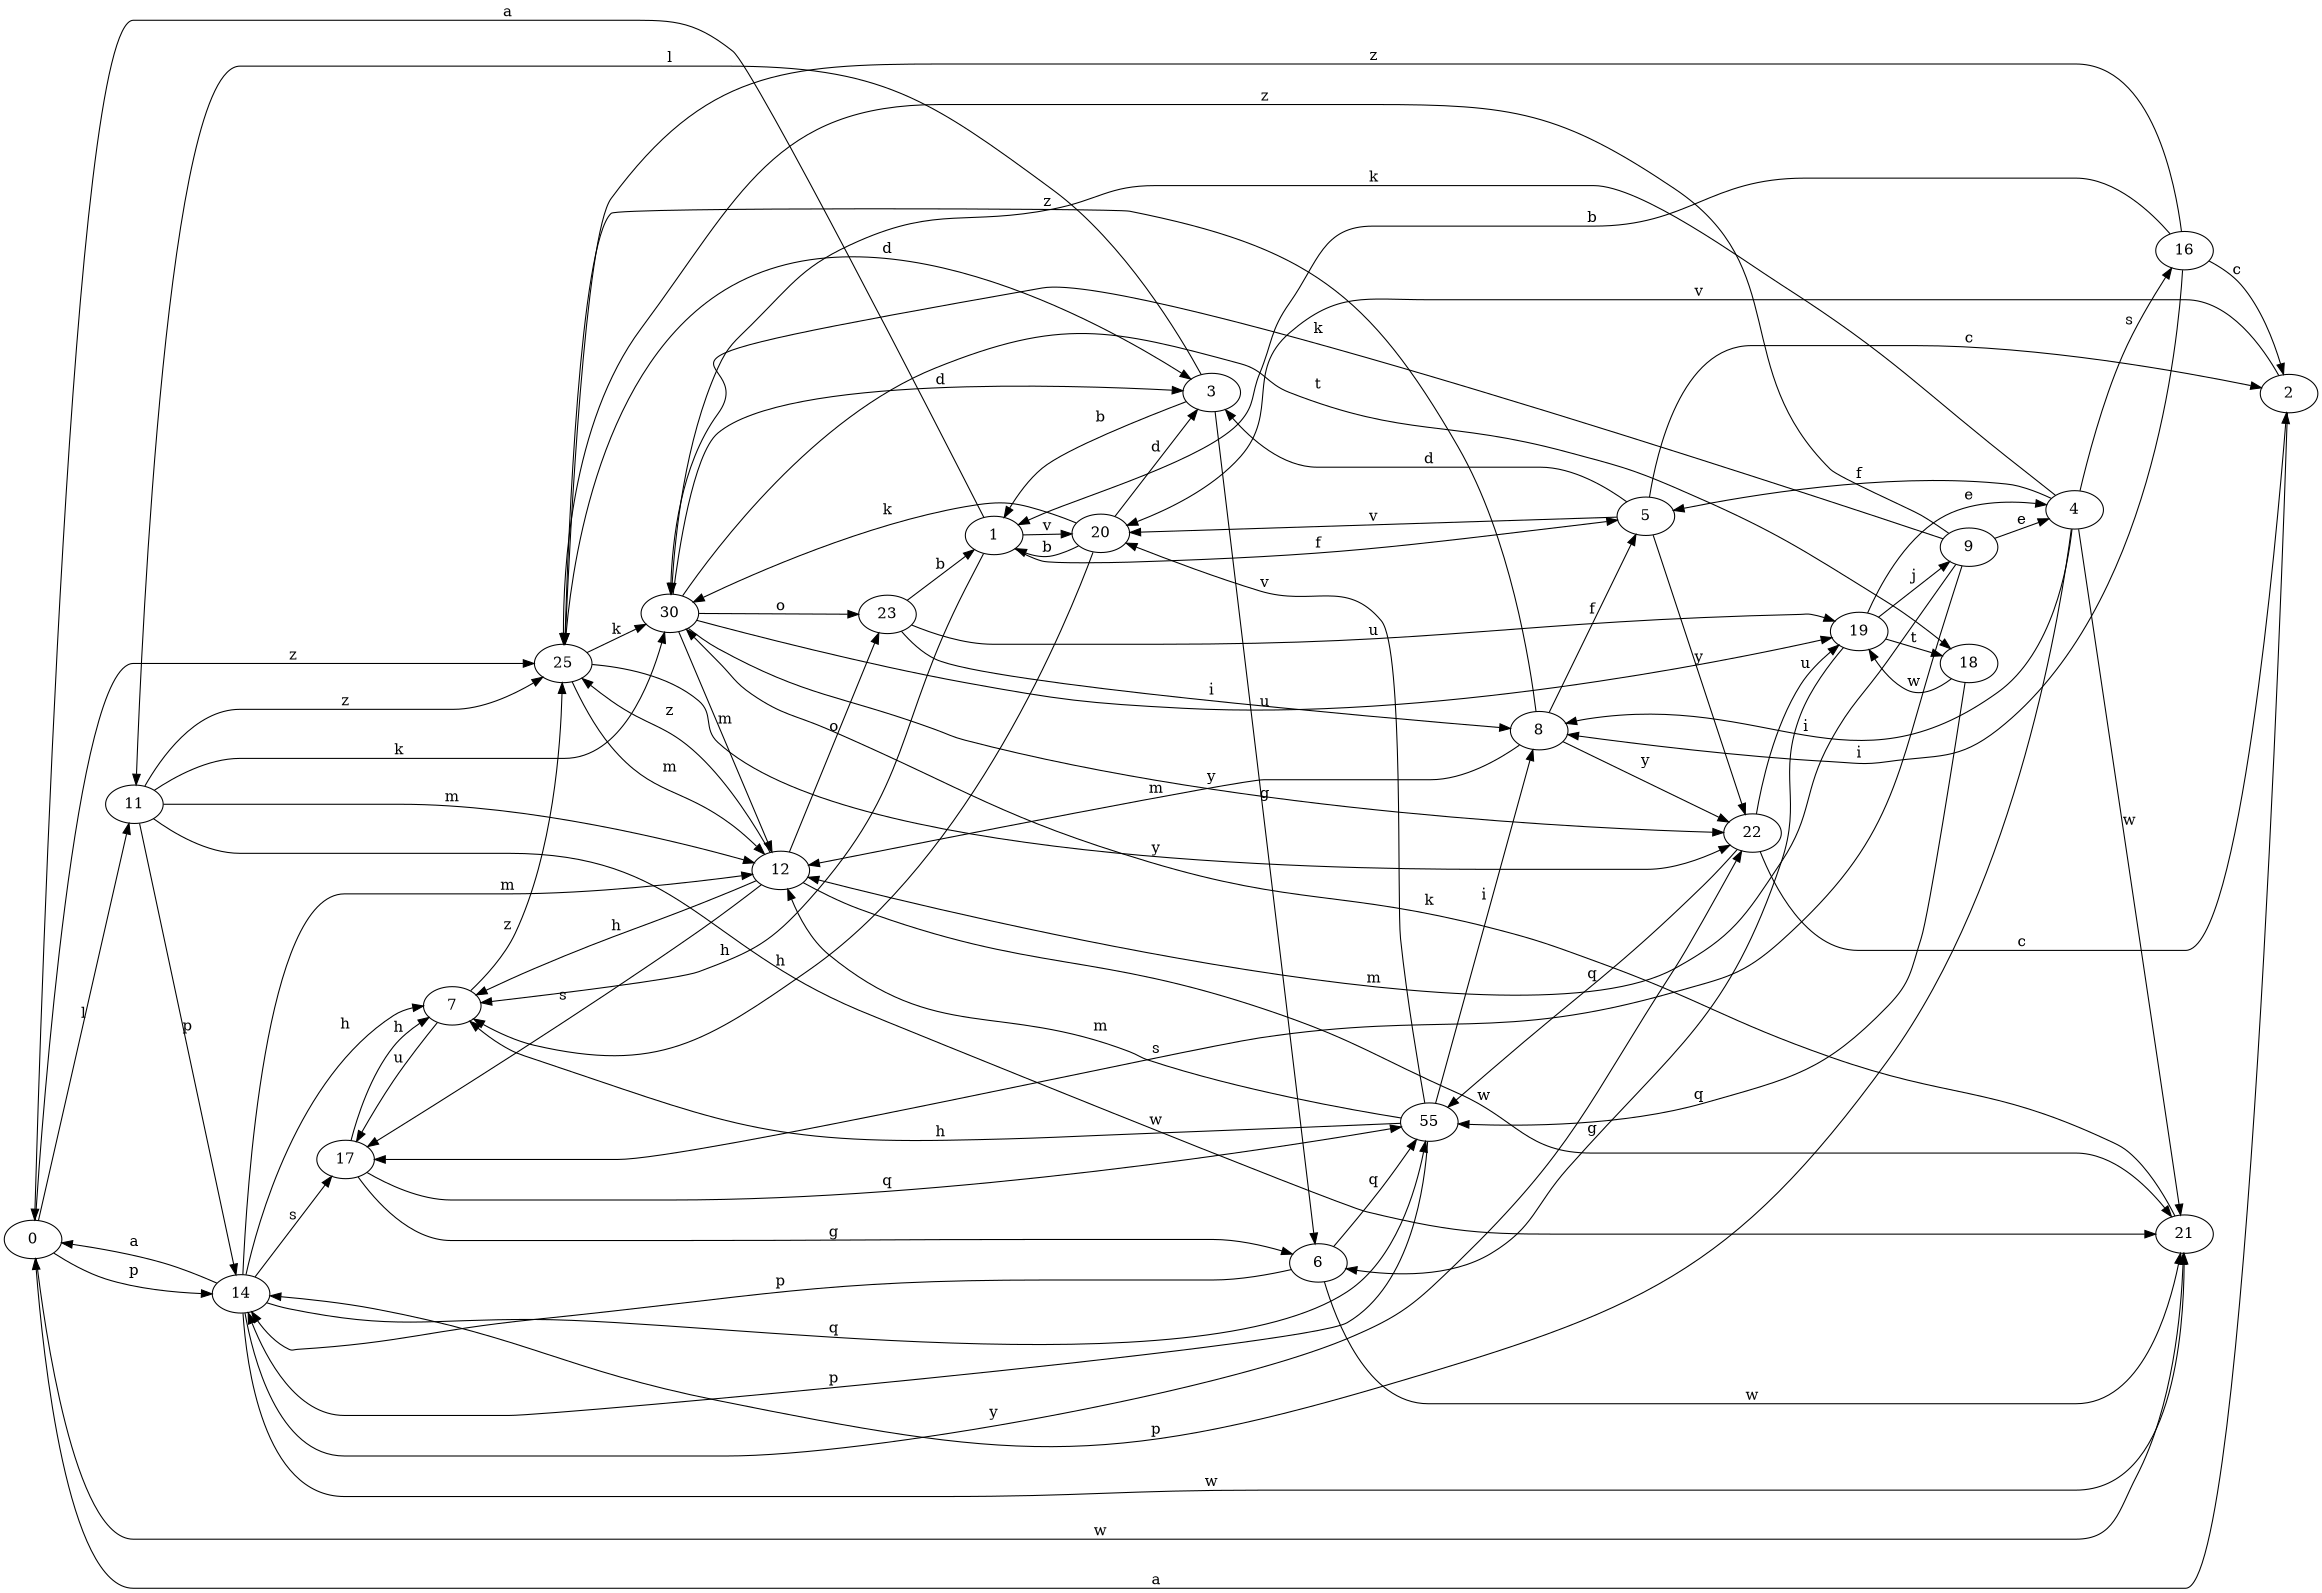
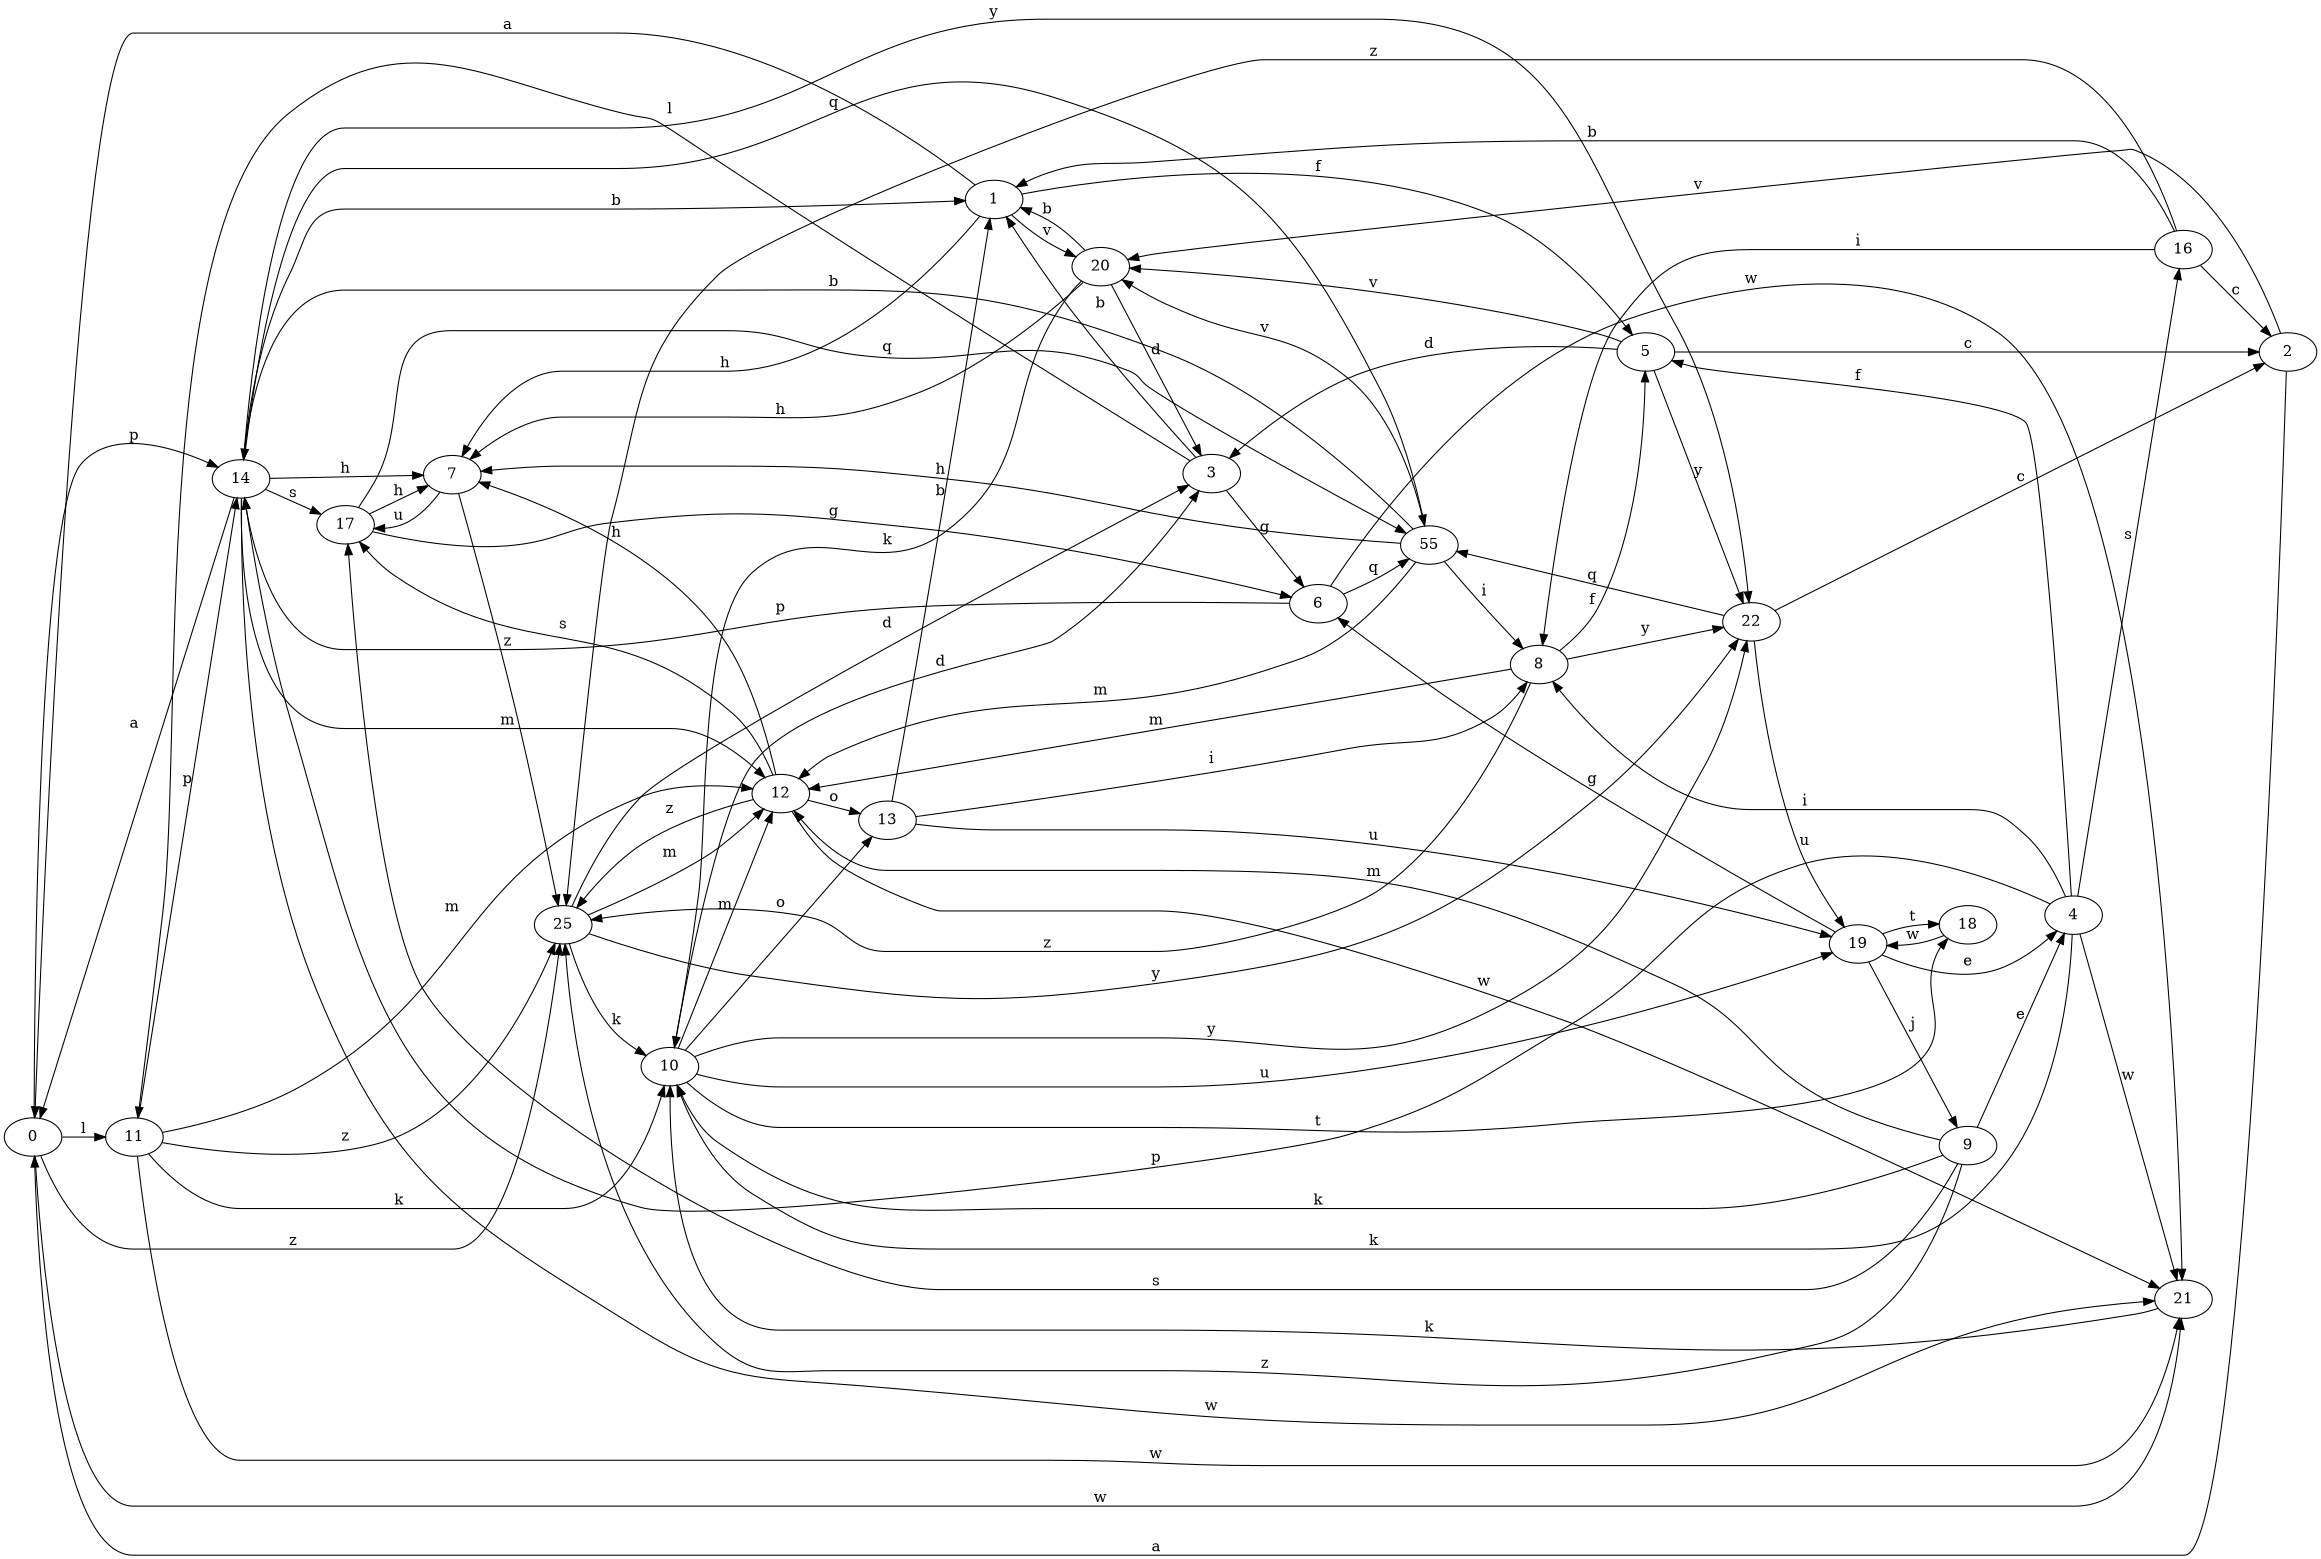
edge "14" -> "1": added, label "b"
node "30": label "30" -> "10"
node "23": label "23" -> "13"
edge "18" -> "55": removed, label "q"
edge "55" -> "14": label "p" -> "b"
